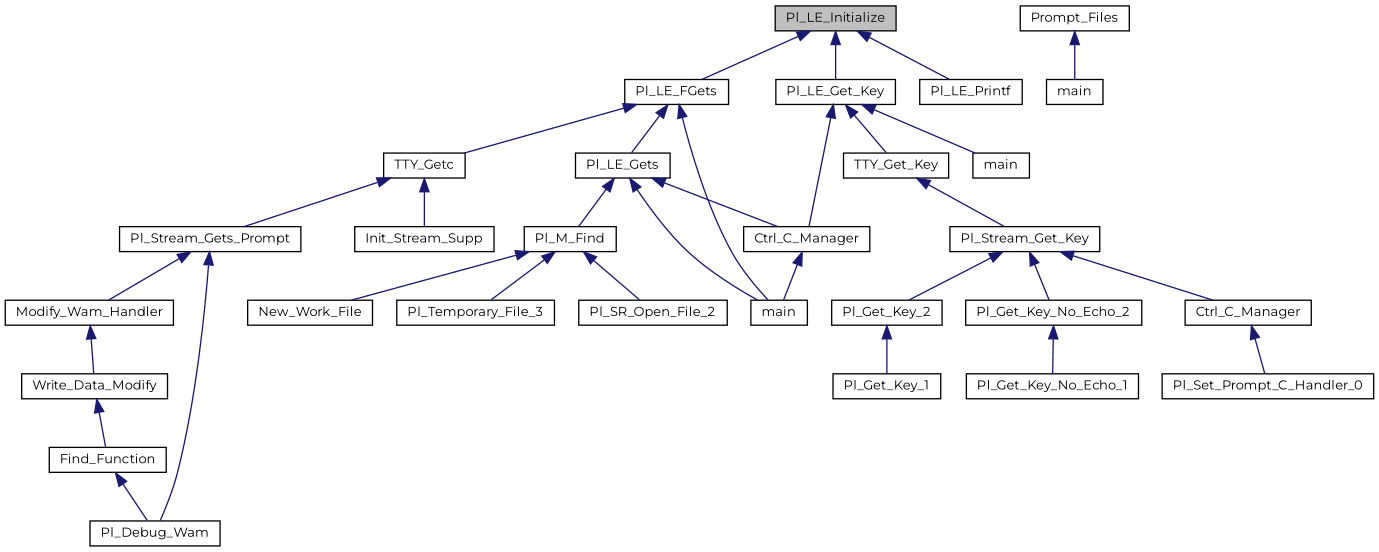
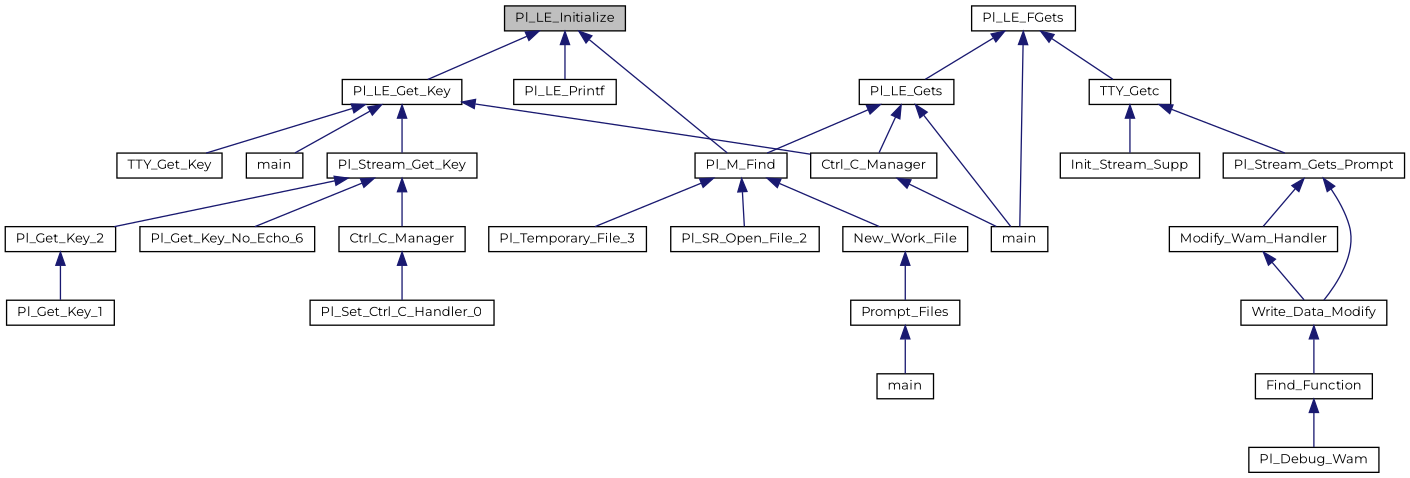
edge "Pl_LE_FGets" -> "Pl_LE_Initialize": now "Pl_M_Find" -> "Pl_LE_Initialize"
edge "Pl_Stream_Get_Key" -> "TTY_Get_Key": now "Pl_Stream_Get_Key" -> "Pl_LE_Get_Key"
edge "Prompt_Files" -> "New_Work_File": added
node "Pl_Get_Key_No_Echo_2": label "Pl_Get_Key_No_Echo_2" -> "Pl_Get_Key_No_Echo_6"
node "Pl_Get_Key_No_Echo_1": removed
node "Pl_Set_Prompt_C_Handler_0": label "Pl_Set_Prompt_C_Handler_0" -> "Pl_Set_Ctrl_C_Handler_0"
edge "Pl_Debug_Wam" -> "Pl_Stream_Gets_Prompt": now "Write_Data_Modify" -> "Pl_Stream_Gets_Prompt"
